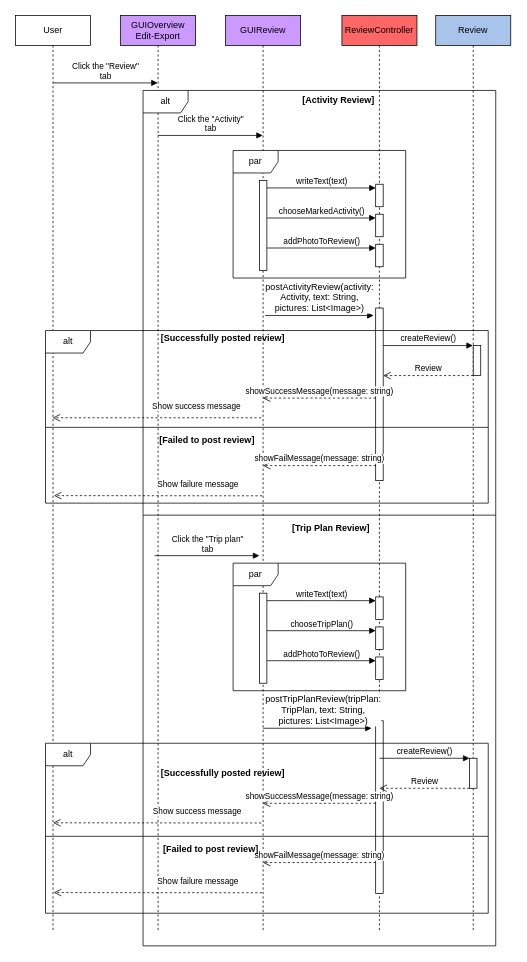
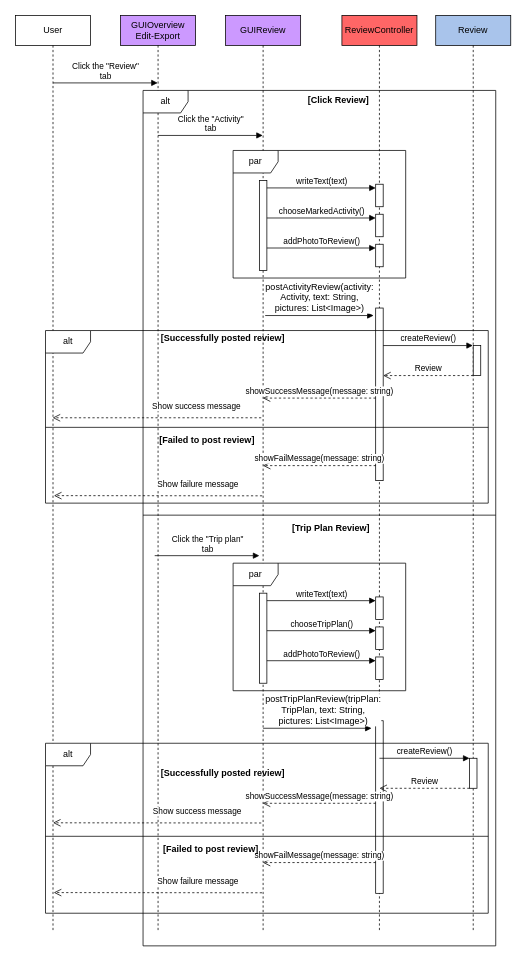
node "[Activity Review]": label "[Activity Review]" -> "[Click Review]"
